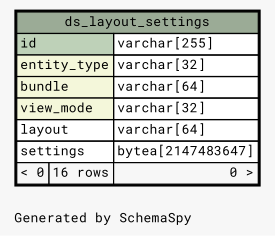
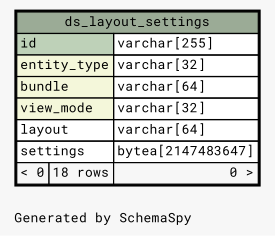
node "ds_layout_settings": text "16 rows" -> "18 rows"
